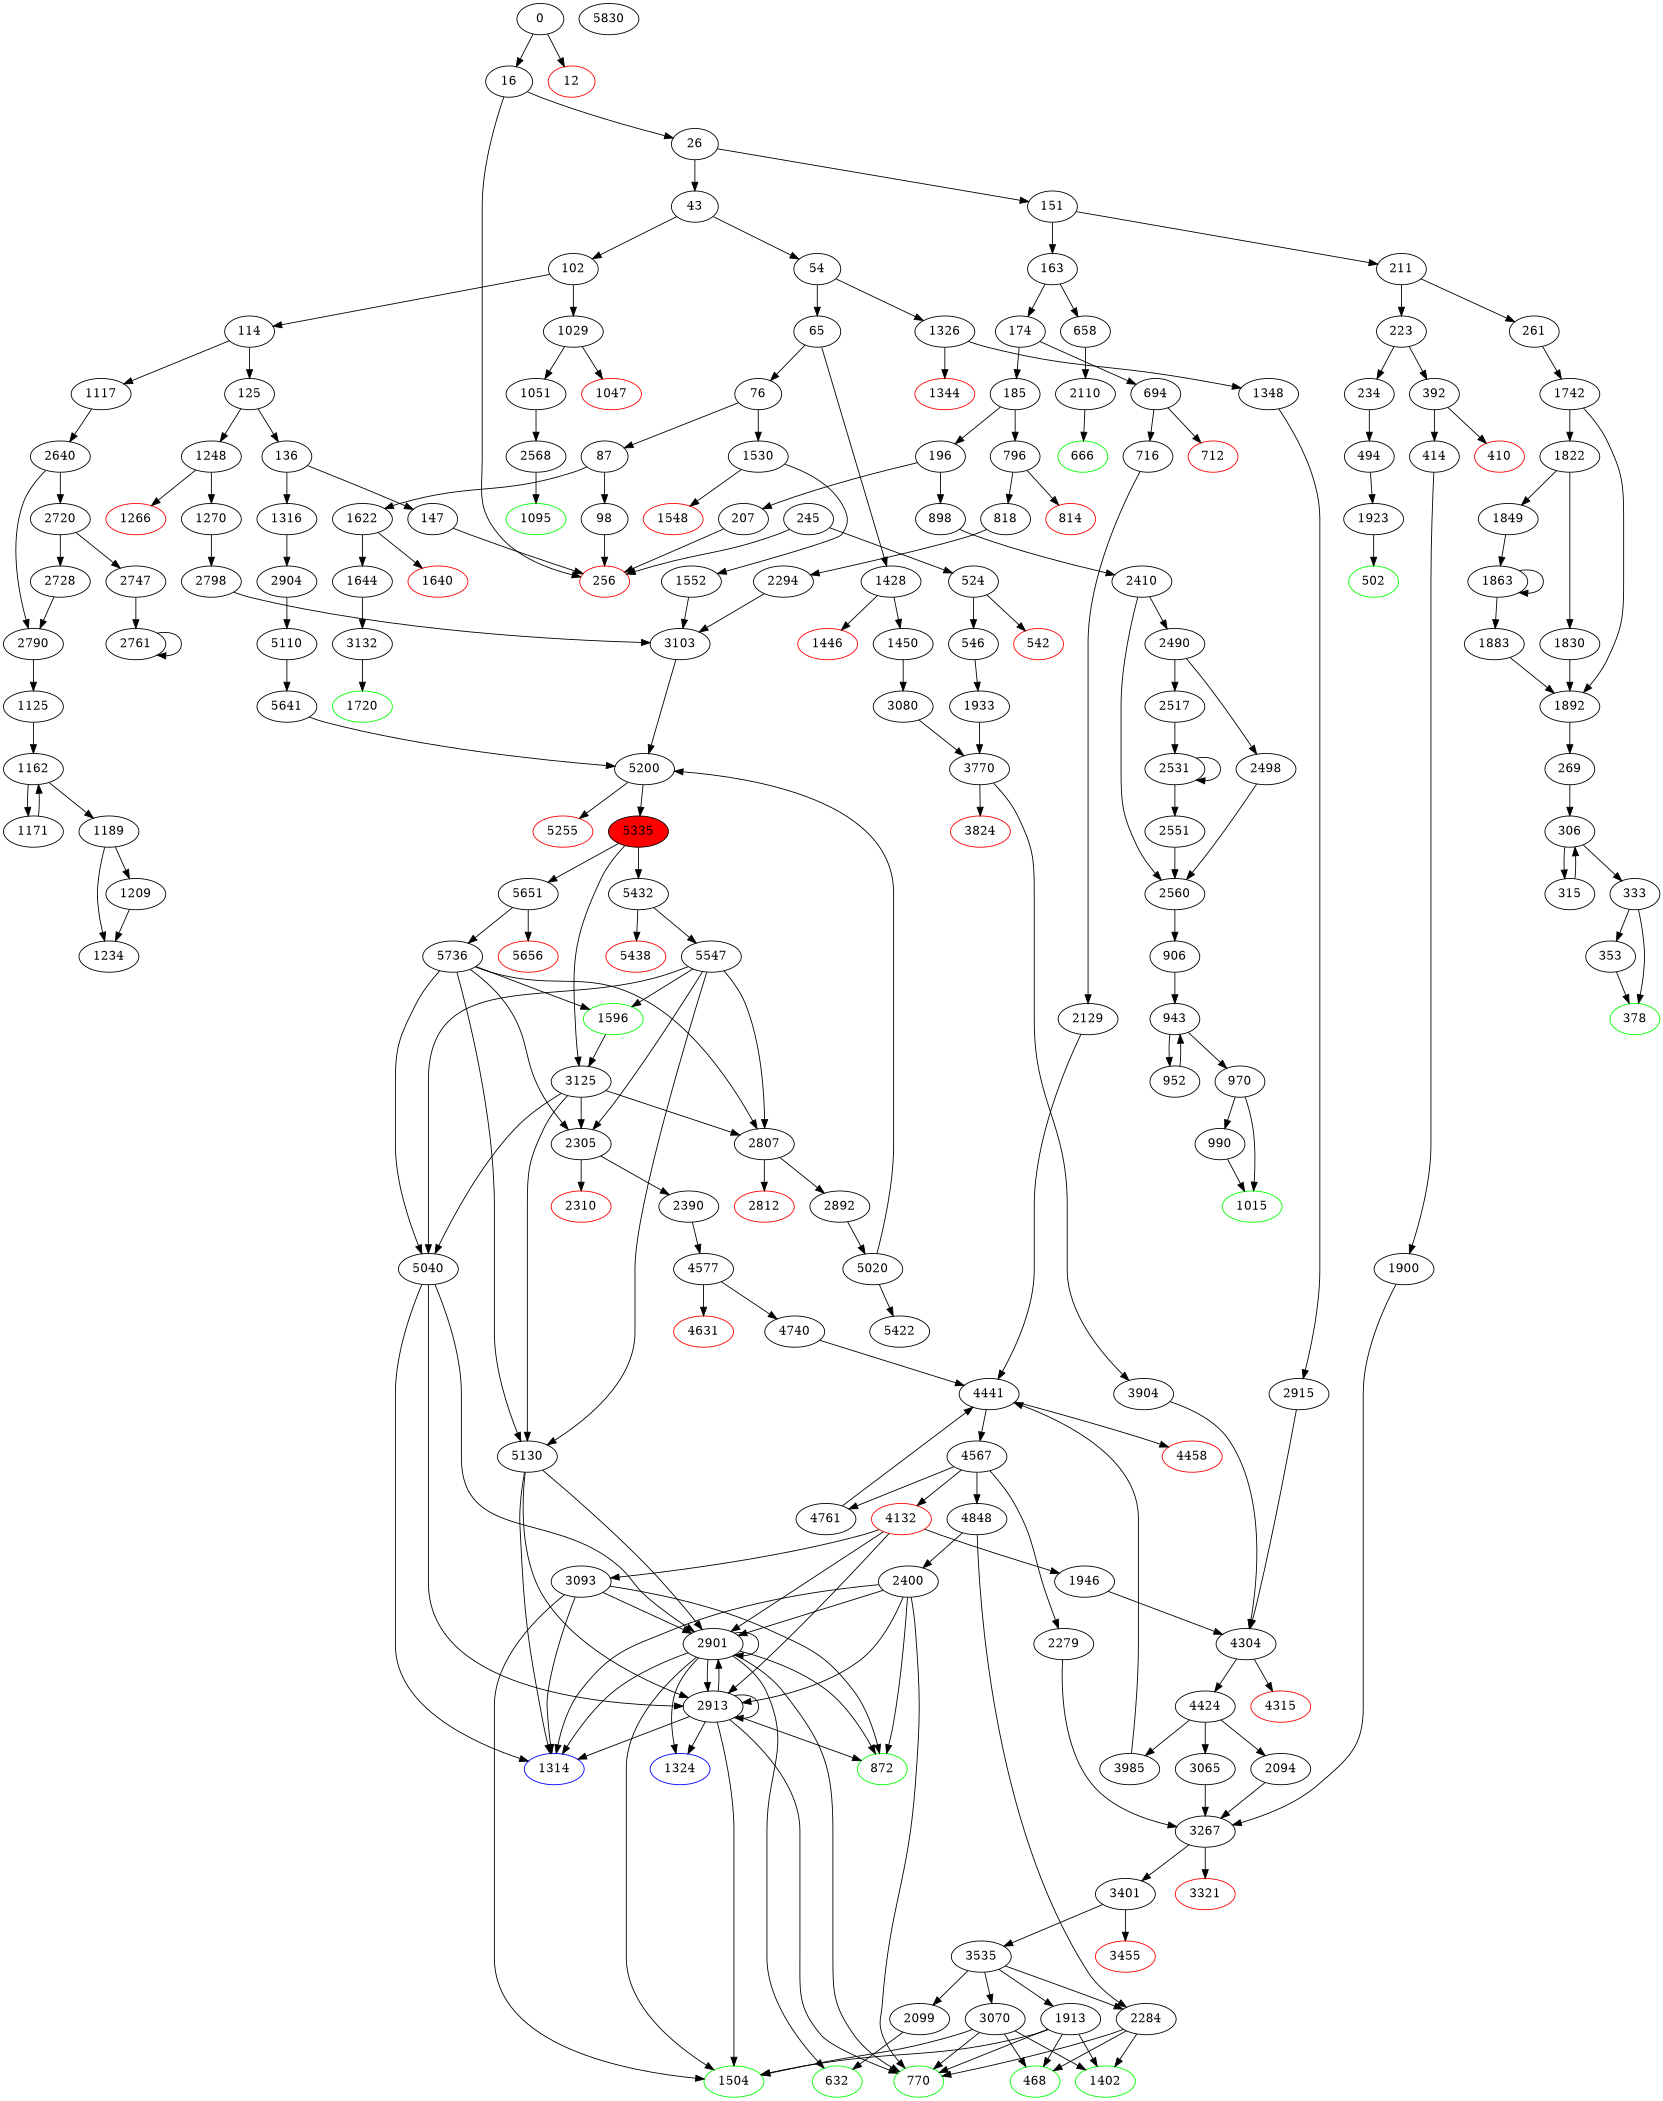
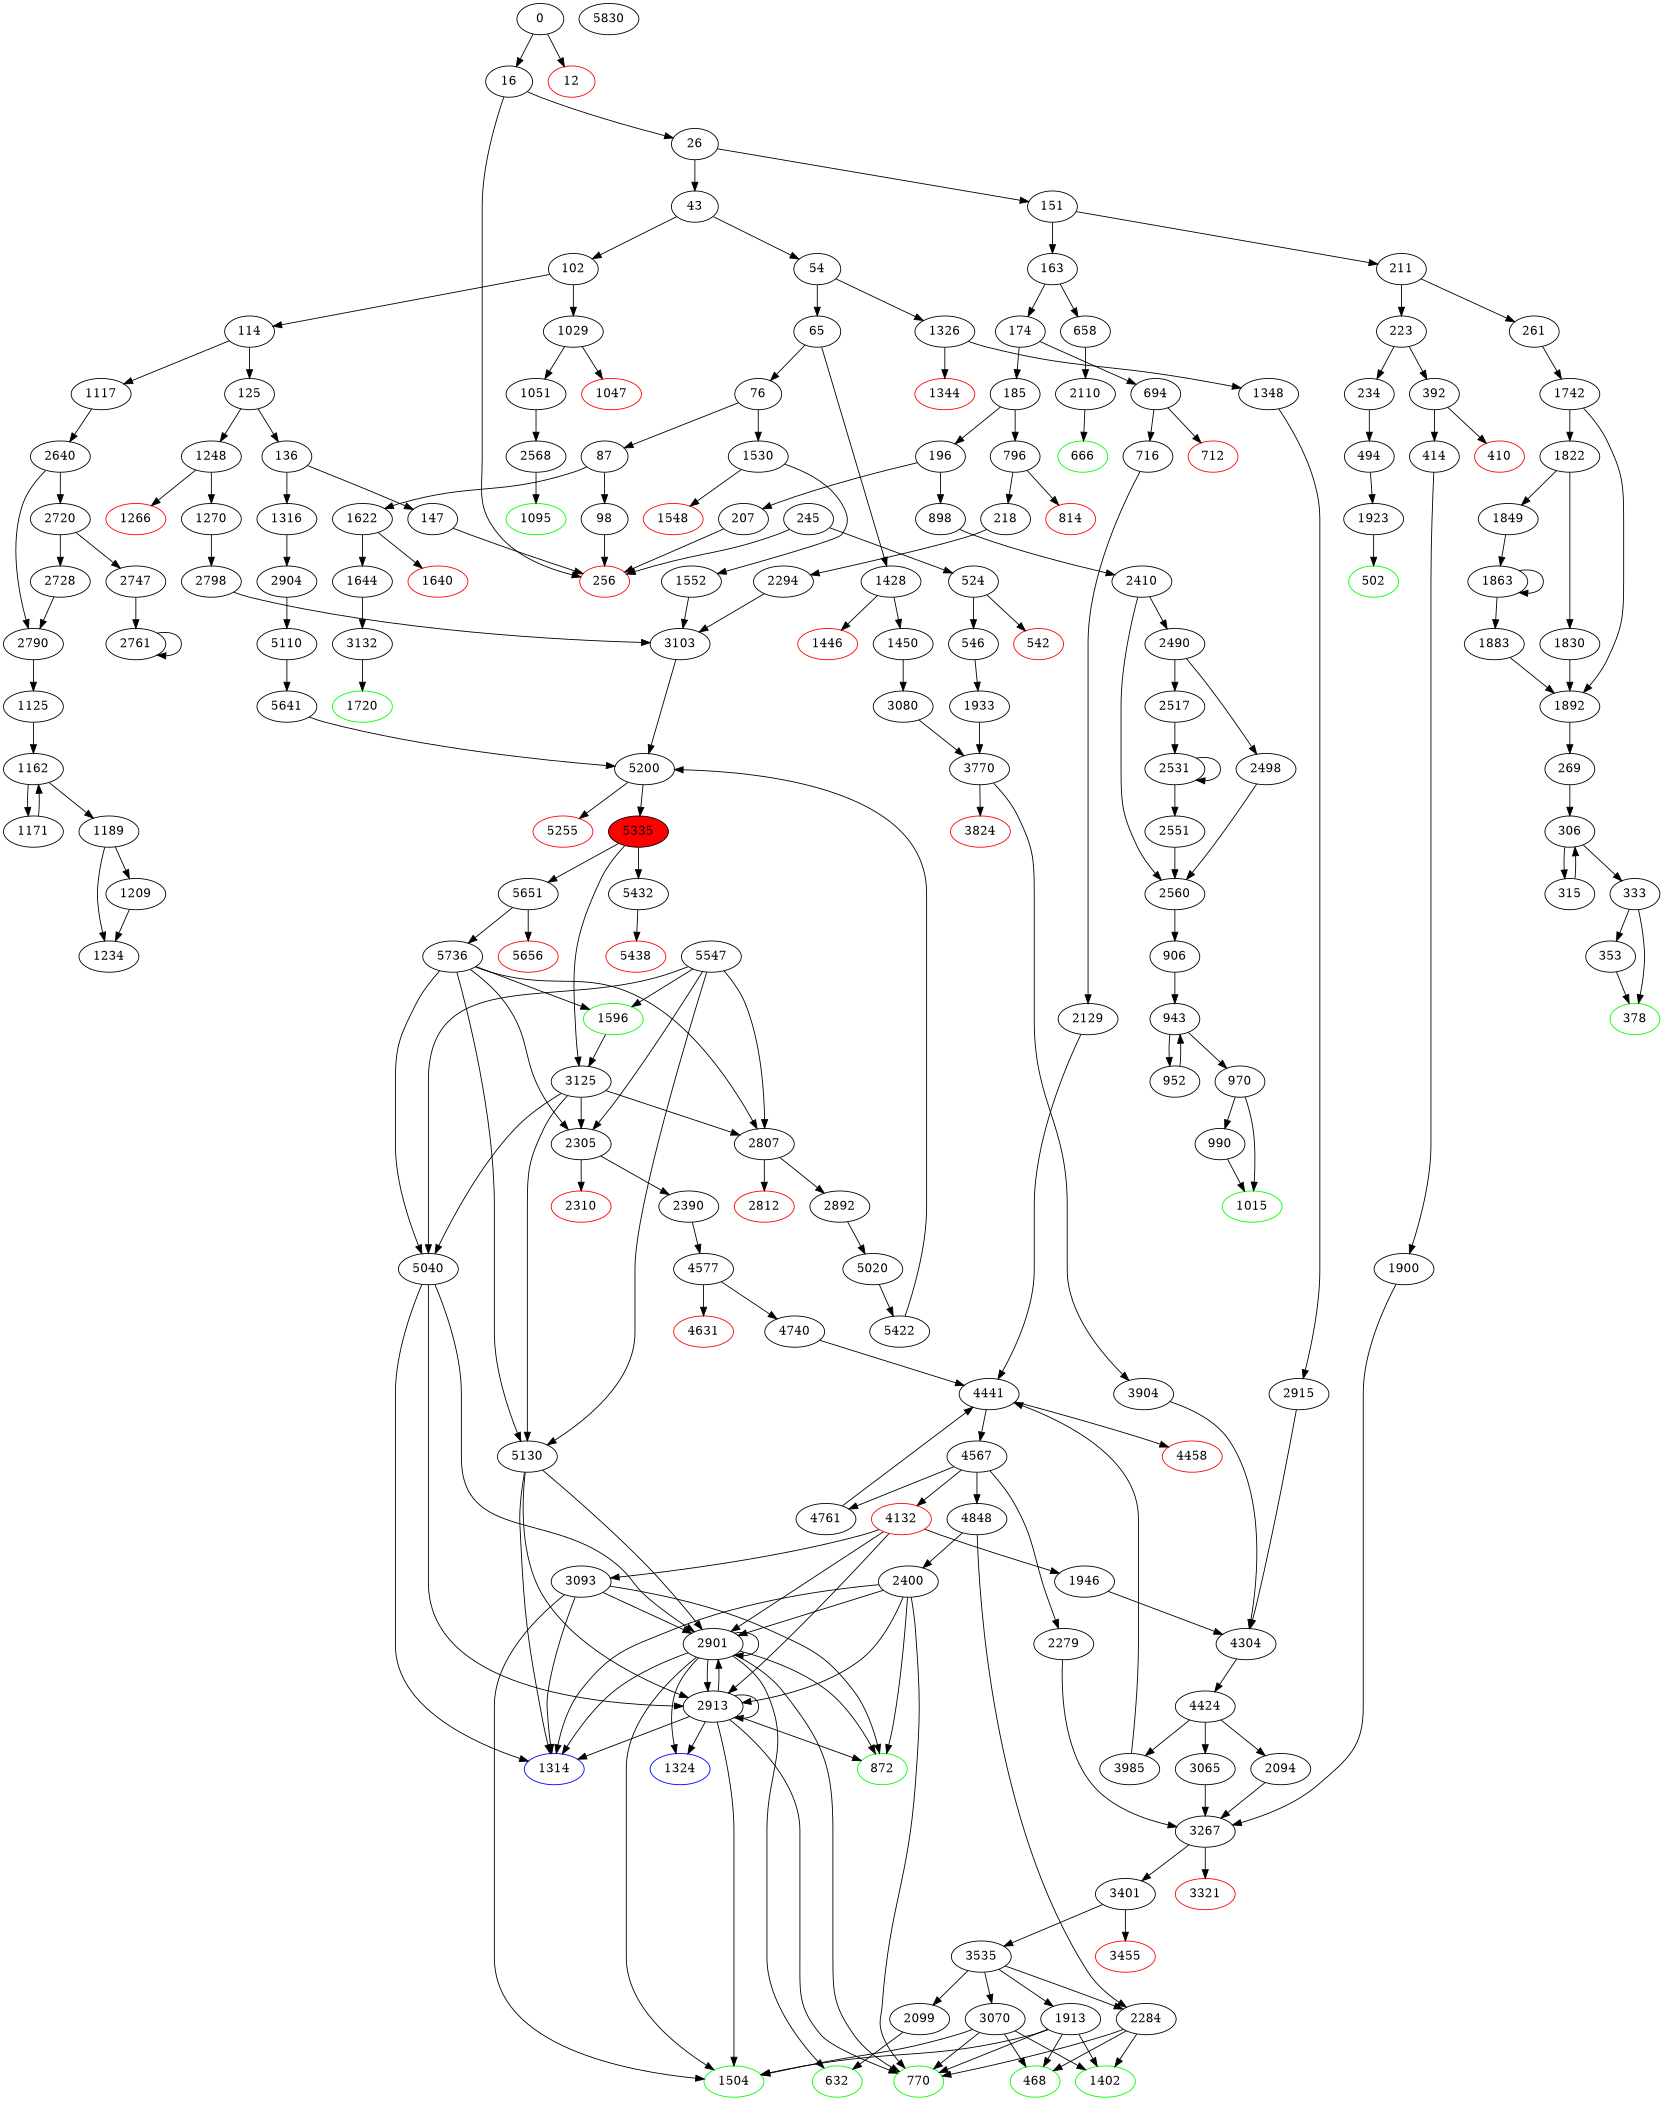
node "818": label "818" -> "218"
edge "5432" -> "5547": removed
edge "5020" -> "5200": now "5422" -> "5200"
node "4315": removed
